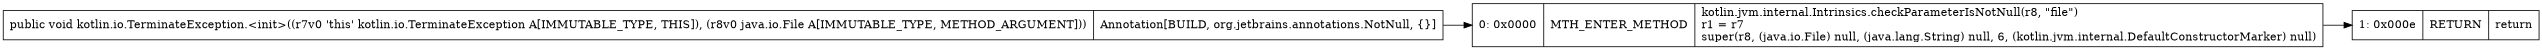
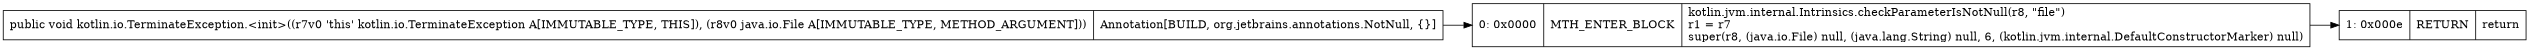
node "0: 0x0000": text "MTH_ENTER_METHOD" -> "MTH_ENTER_BLOCK"
